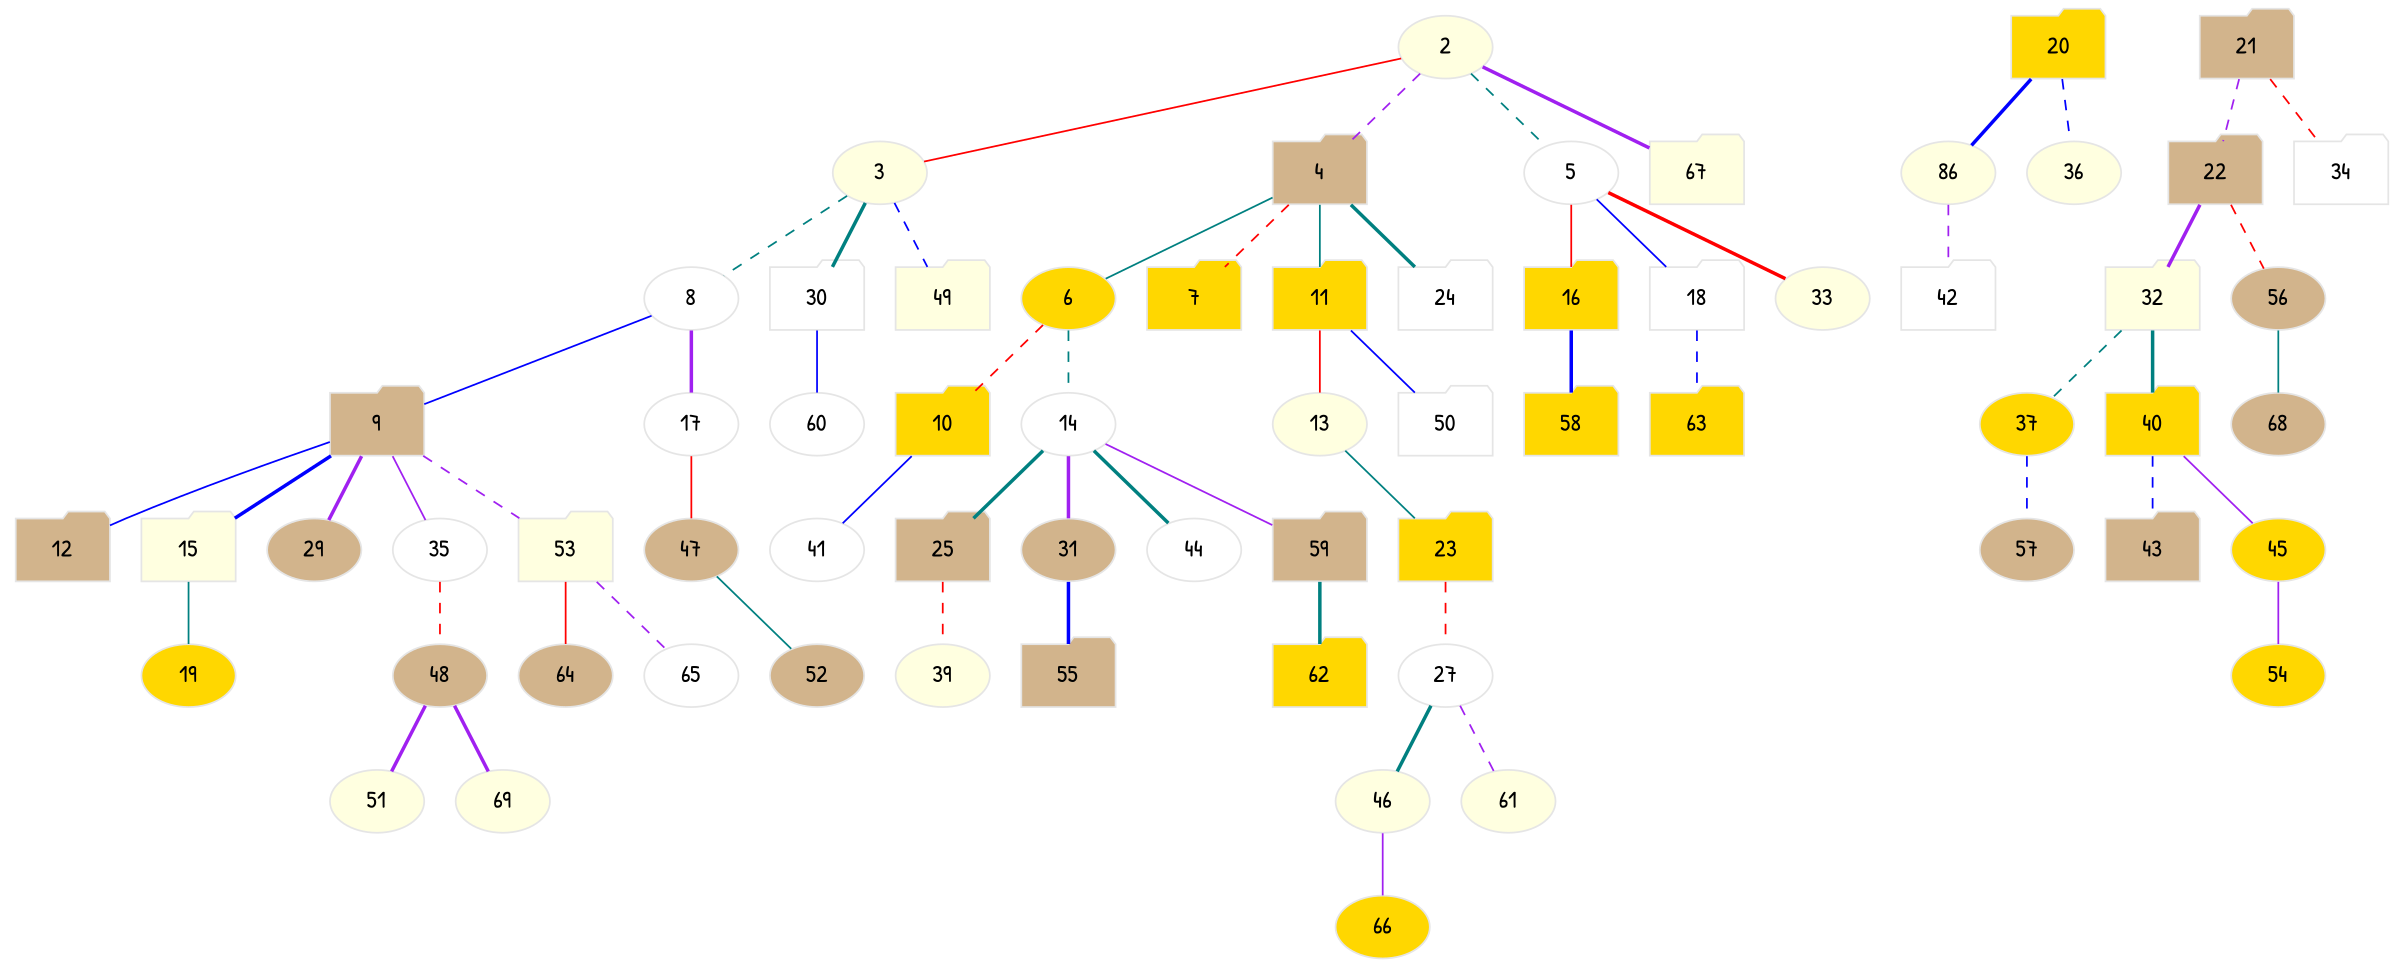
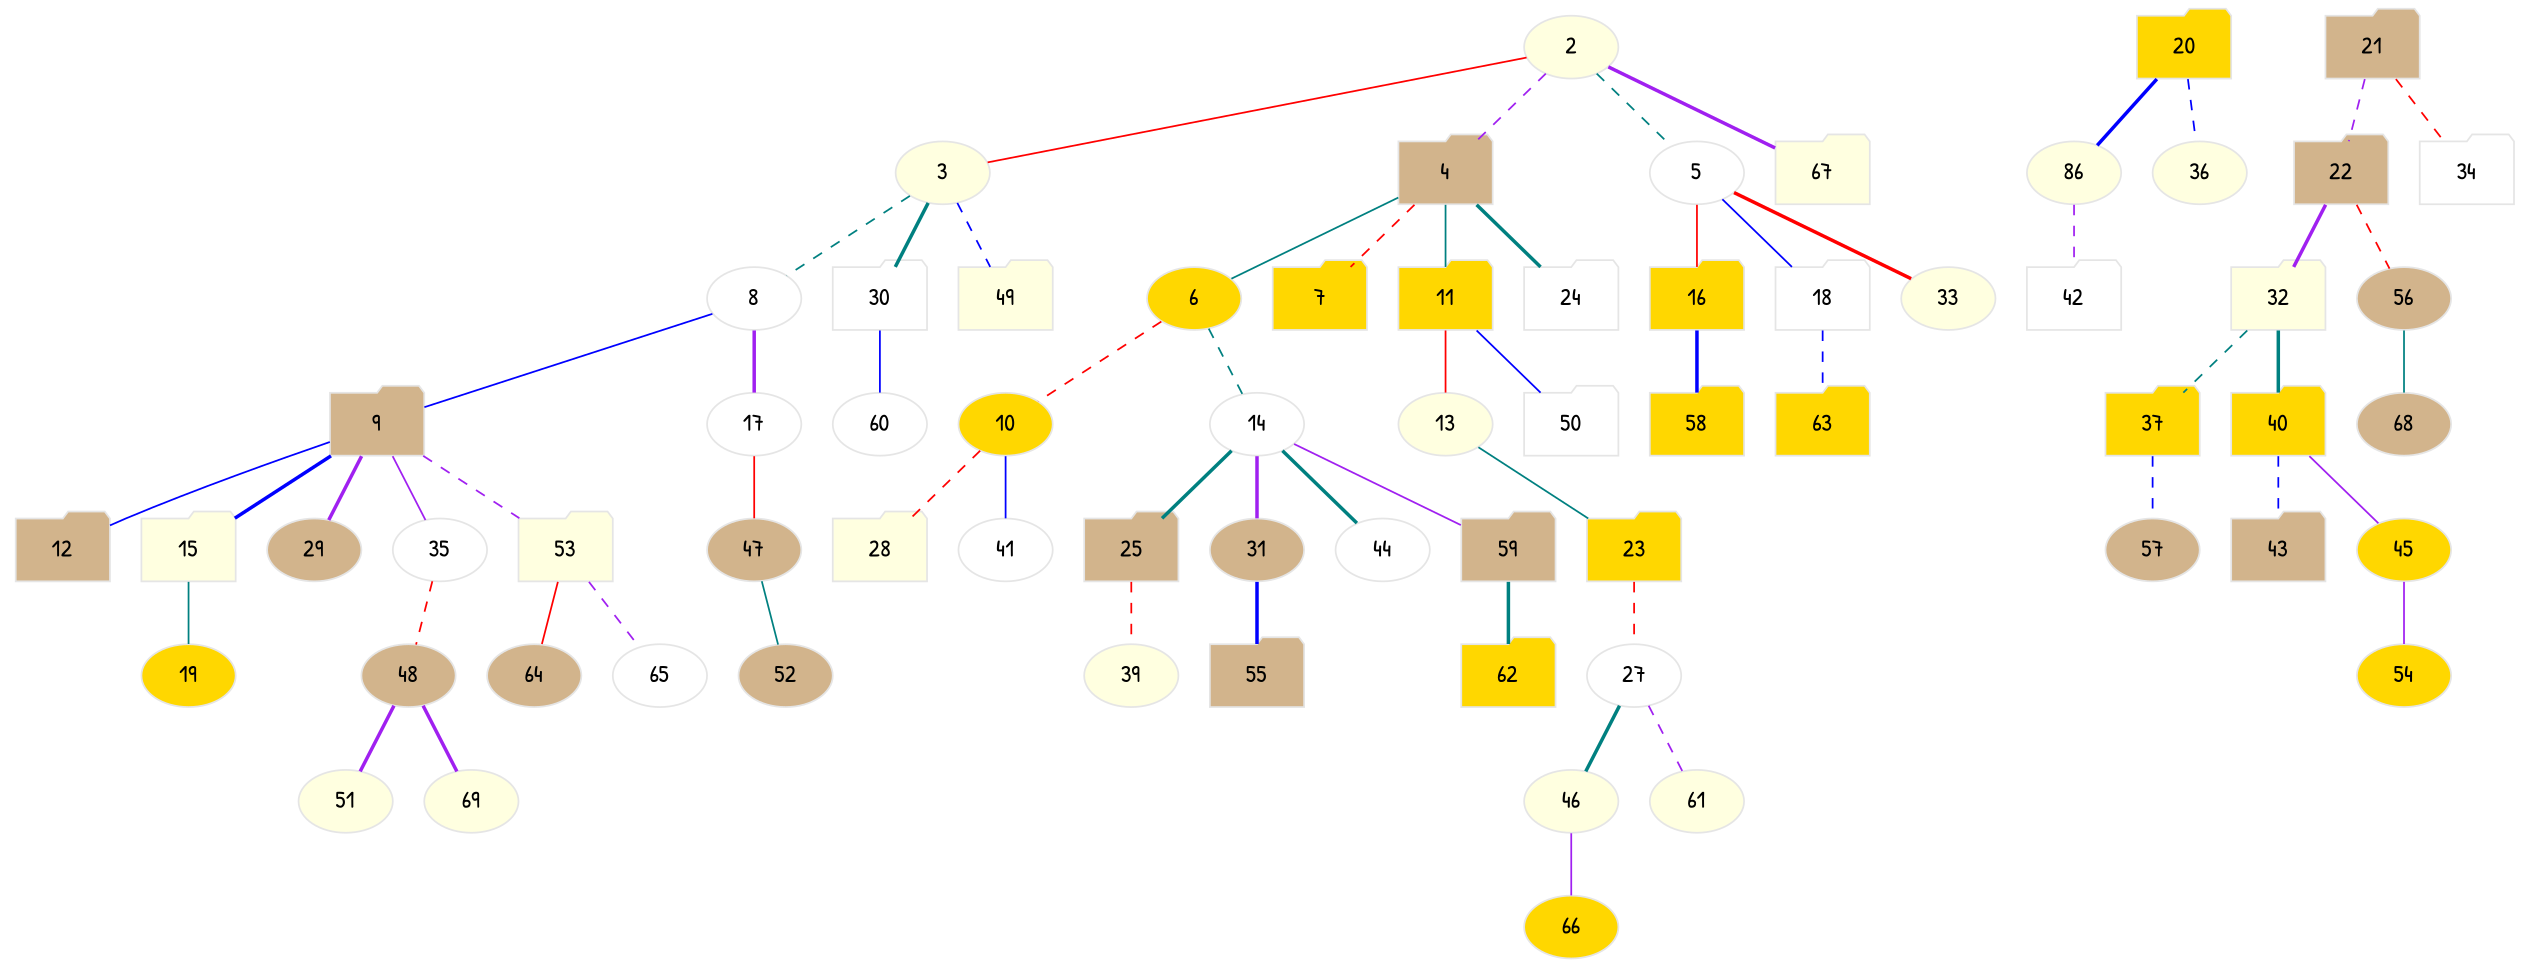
node "10": shape folder -> ellipse
node "37": shape ellipse -> folder
node "28": added
